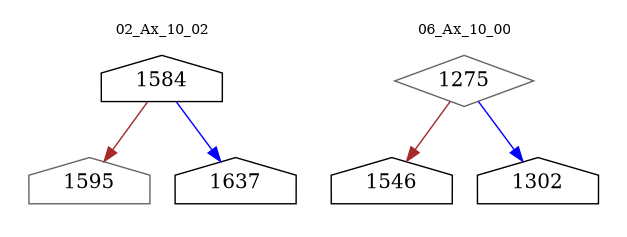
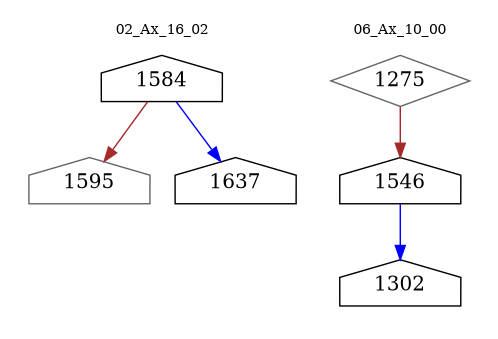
cluster "02_Ax_10_02": label "02_Ax_10_02" -> "02_Ax_16_02"
edge "1275" -> "1302": now "1546" -> "1302"
